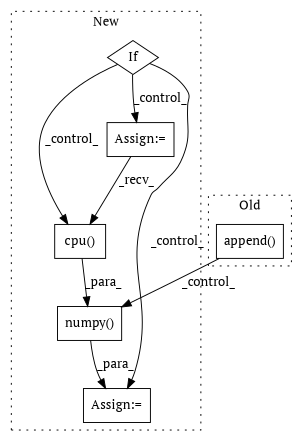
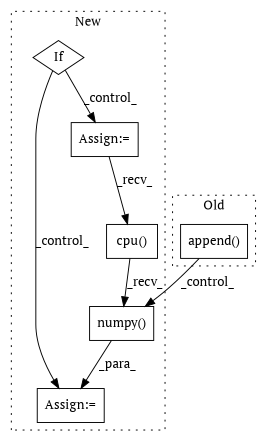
edge "If" -> "cpu()": removed, label "_control_"
edge "cpu()" -> "numpy()": label "_para_" -> "_recv_"
